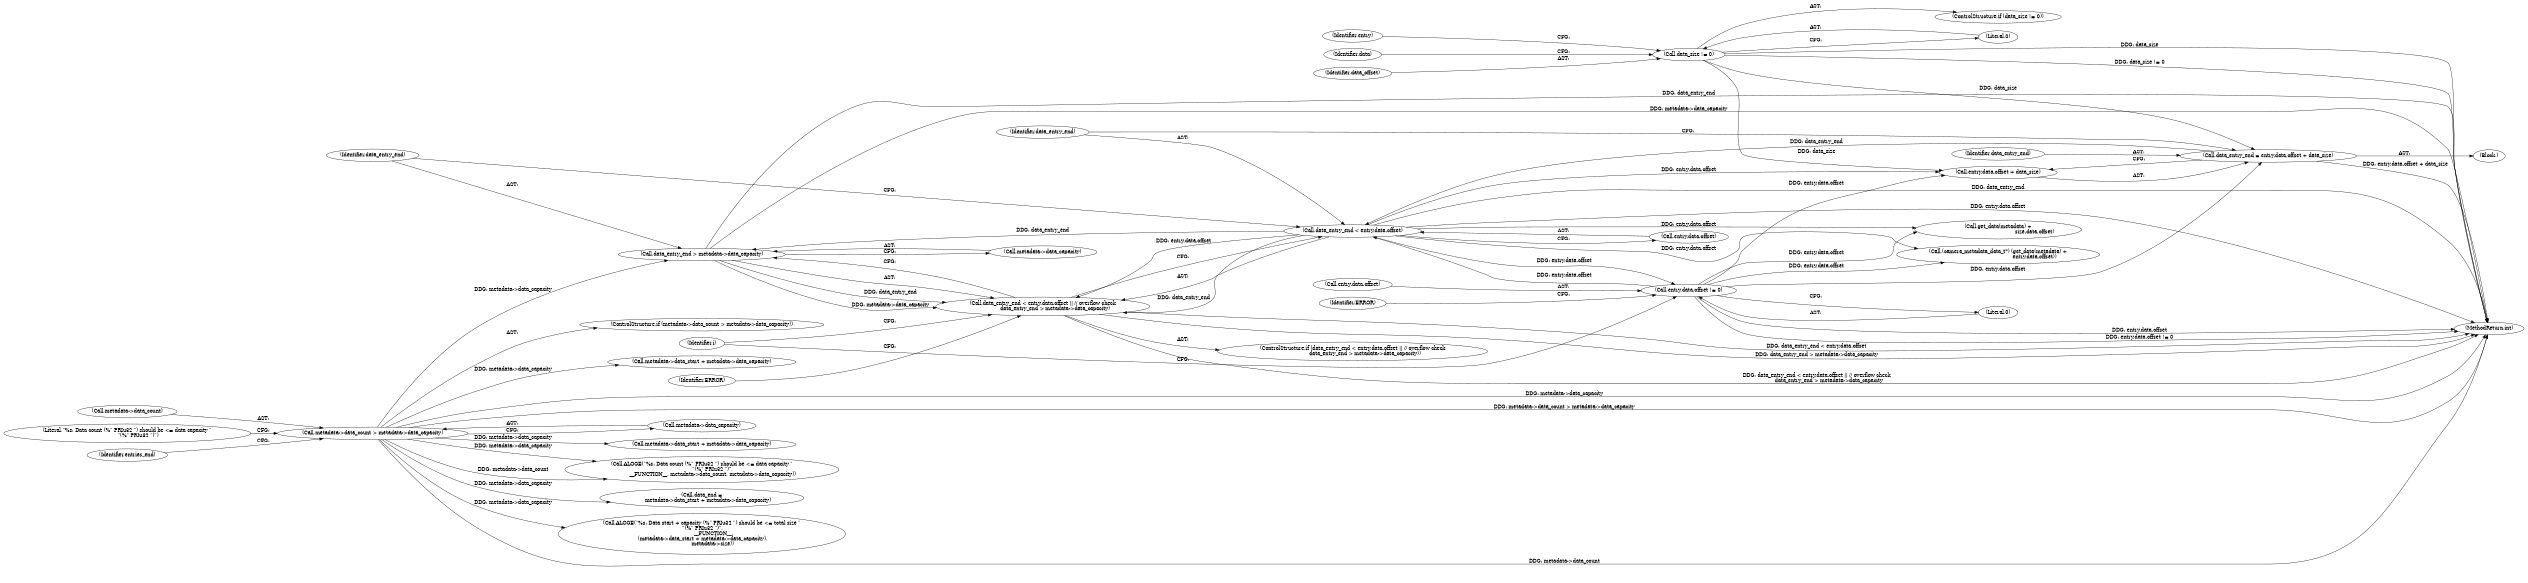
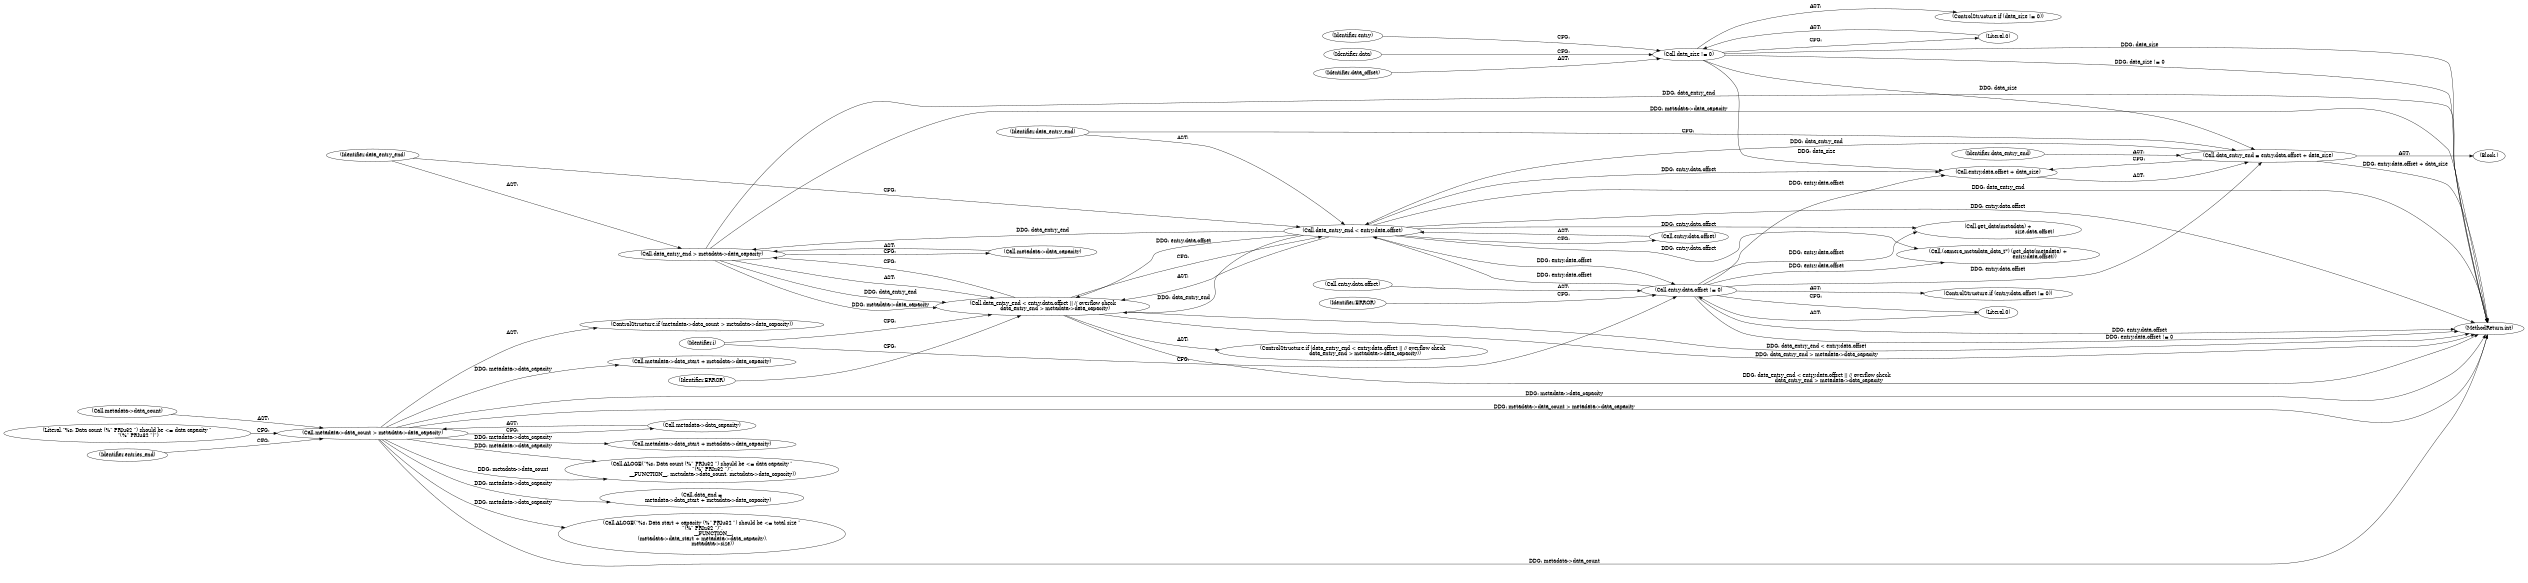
node "(ControlStructure,if (entry.data.offset != 0))": added
edge "(Call,metadata->data_count > metadata->data_capacity)" -> "(Call,data_entry_end > metadata->data_capacity)": removed, label "DDG: metadata->data_capacity"
